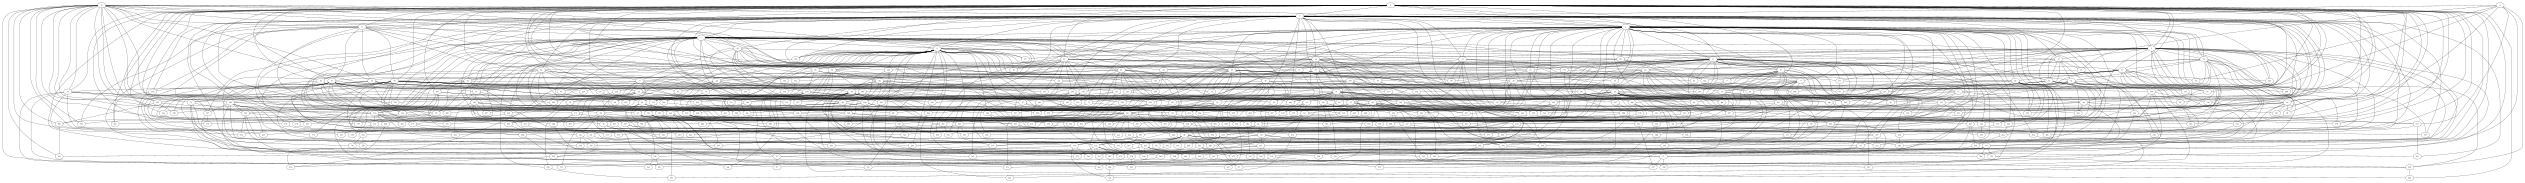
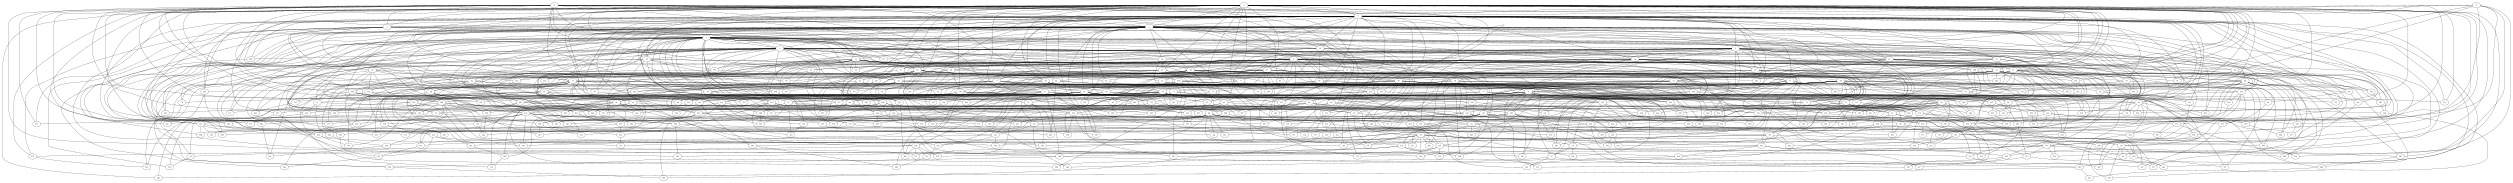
edge "34" -- "160": added
node "358": removed
edge "161" -- "296": now "161" -- "223"
